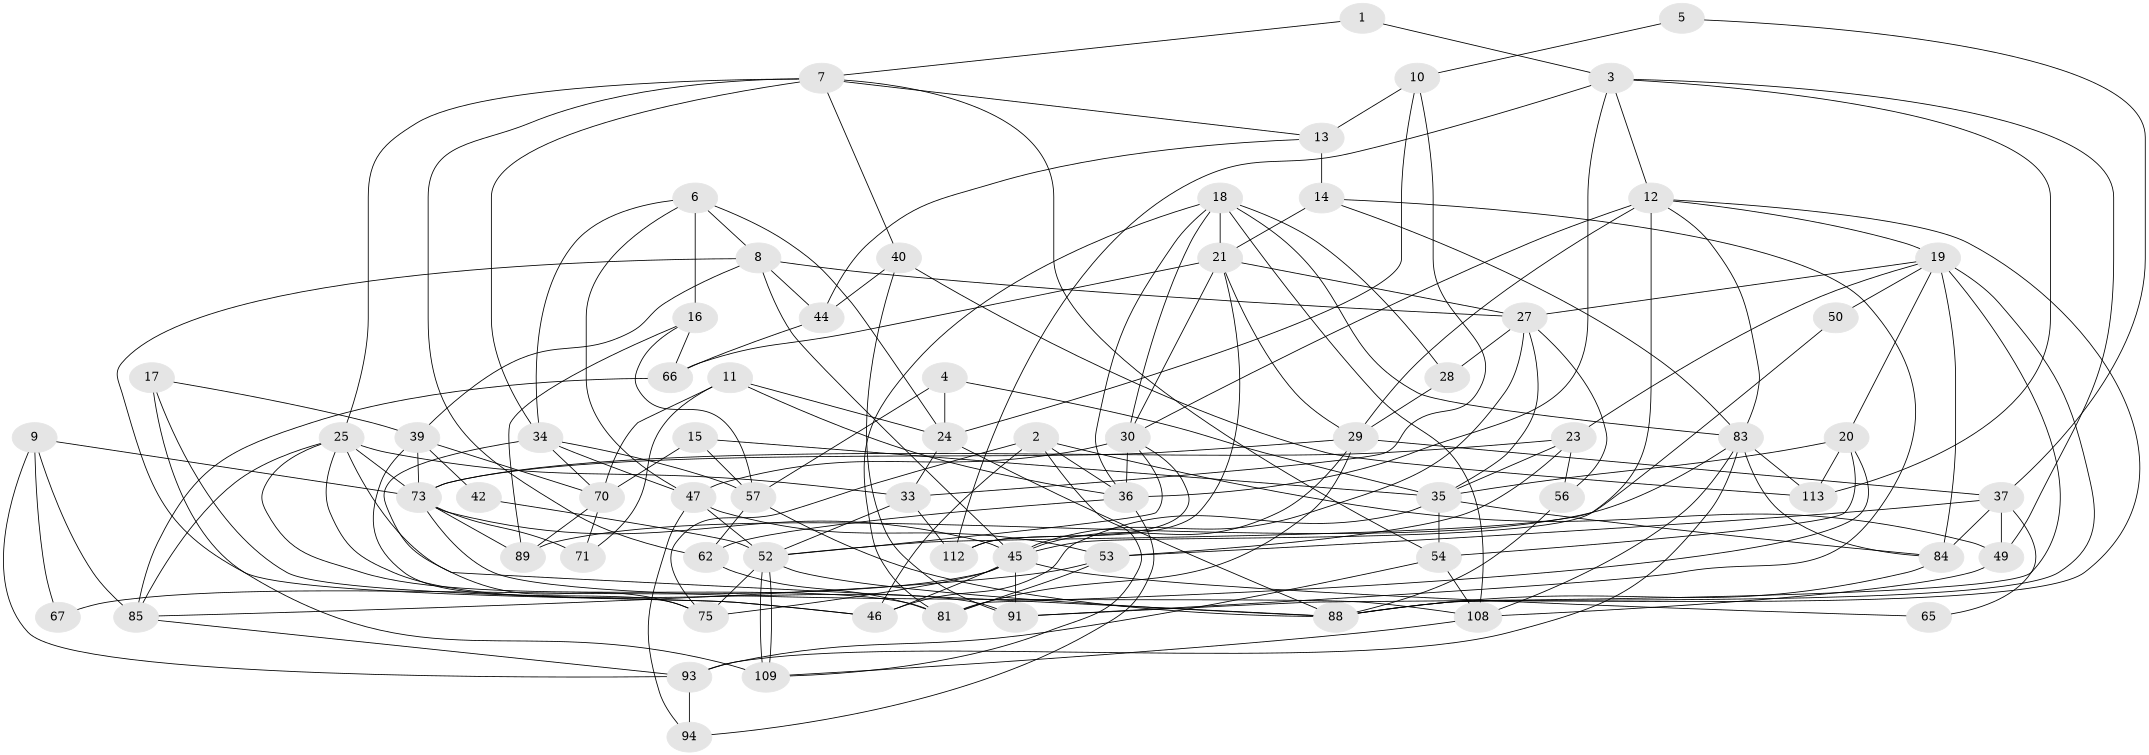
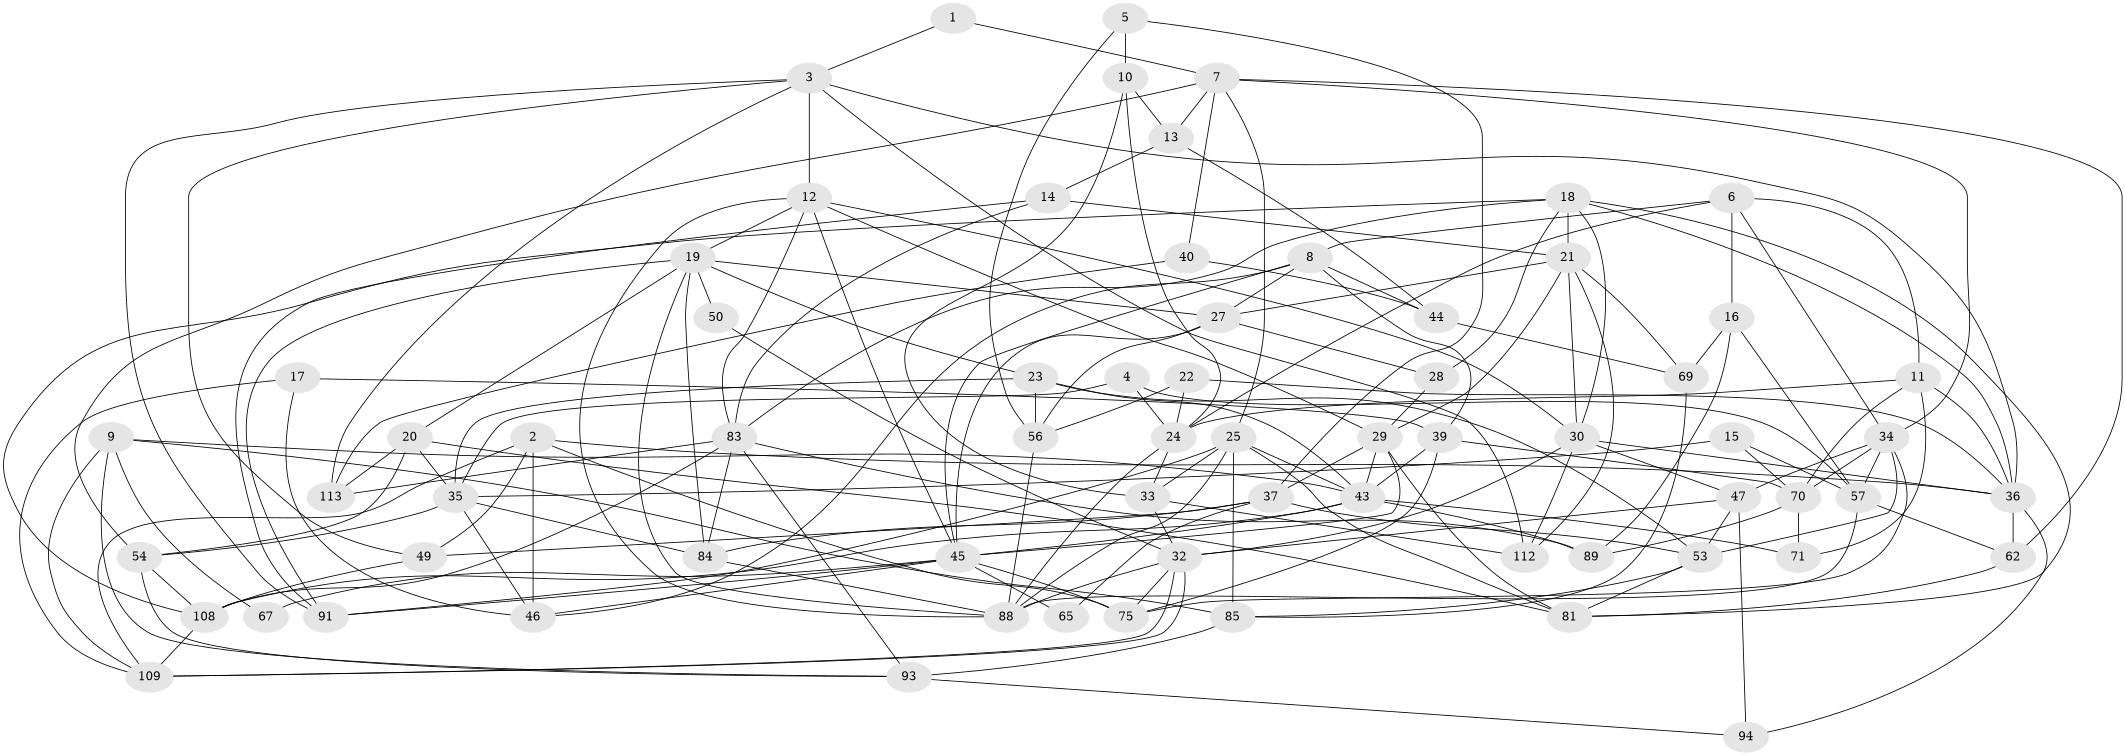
edge "5" -- "56": added
edge "6" -- "47": now "6" -- "11"
node "66": label "66" -> "69"
node "22": added
edge "27" -- "35": removed
edge "40" -- "91": now "3" -- "91"
node "73": label "73" -> "43"
node "42": removed
edge "34" -- "53": added
node "52": label "52" -> "32"
edge "9" -- "109": added
